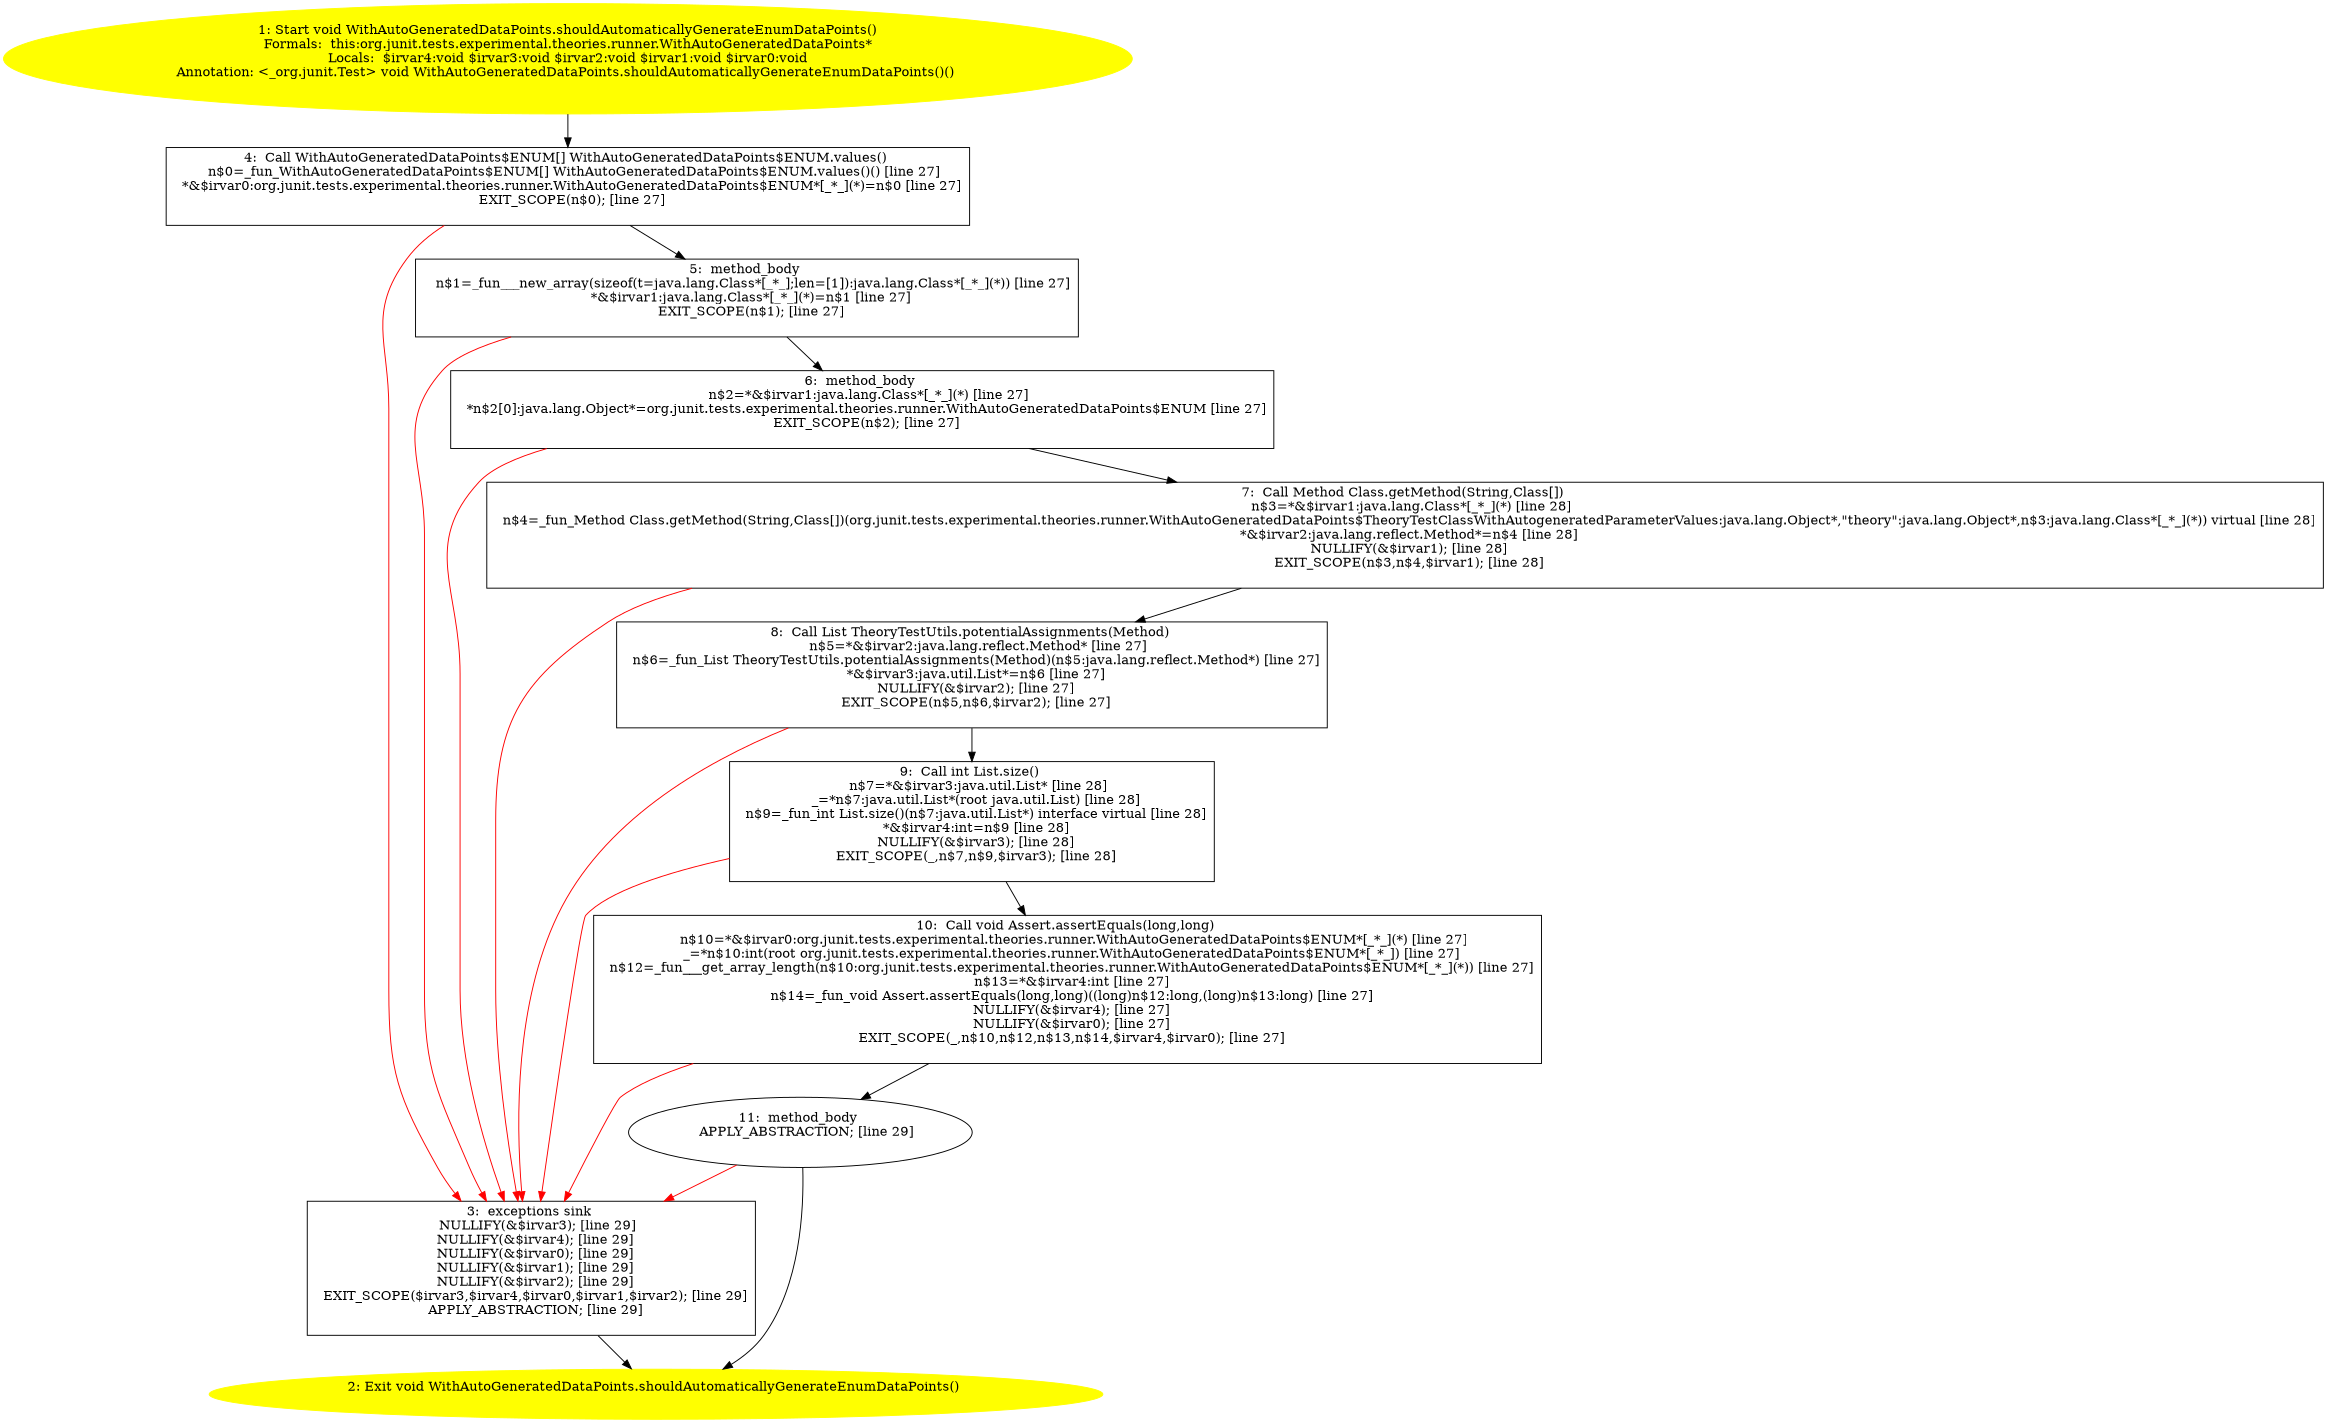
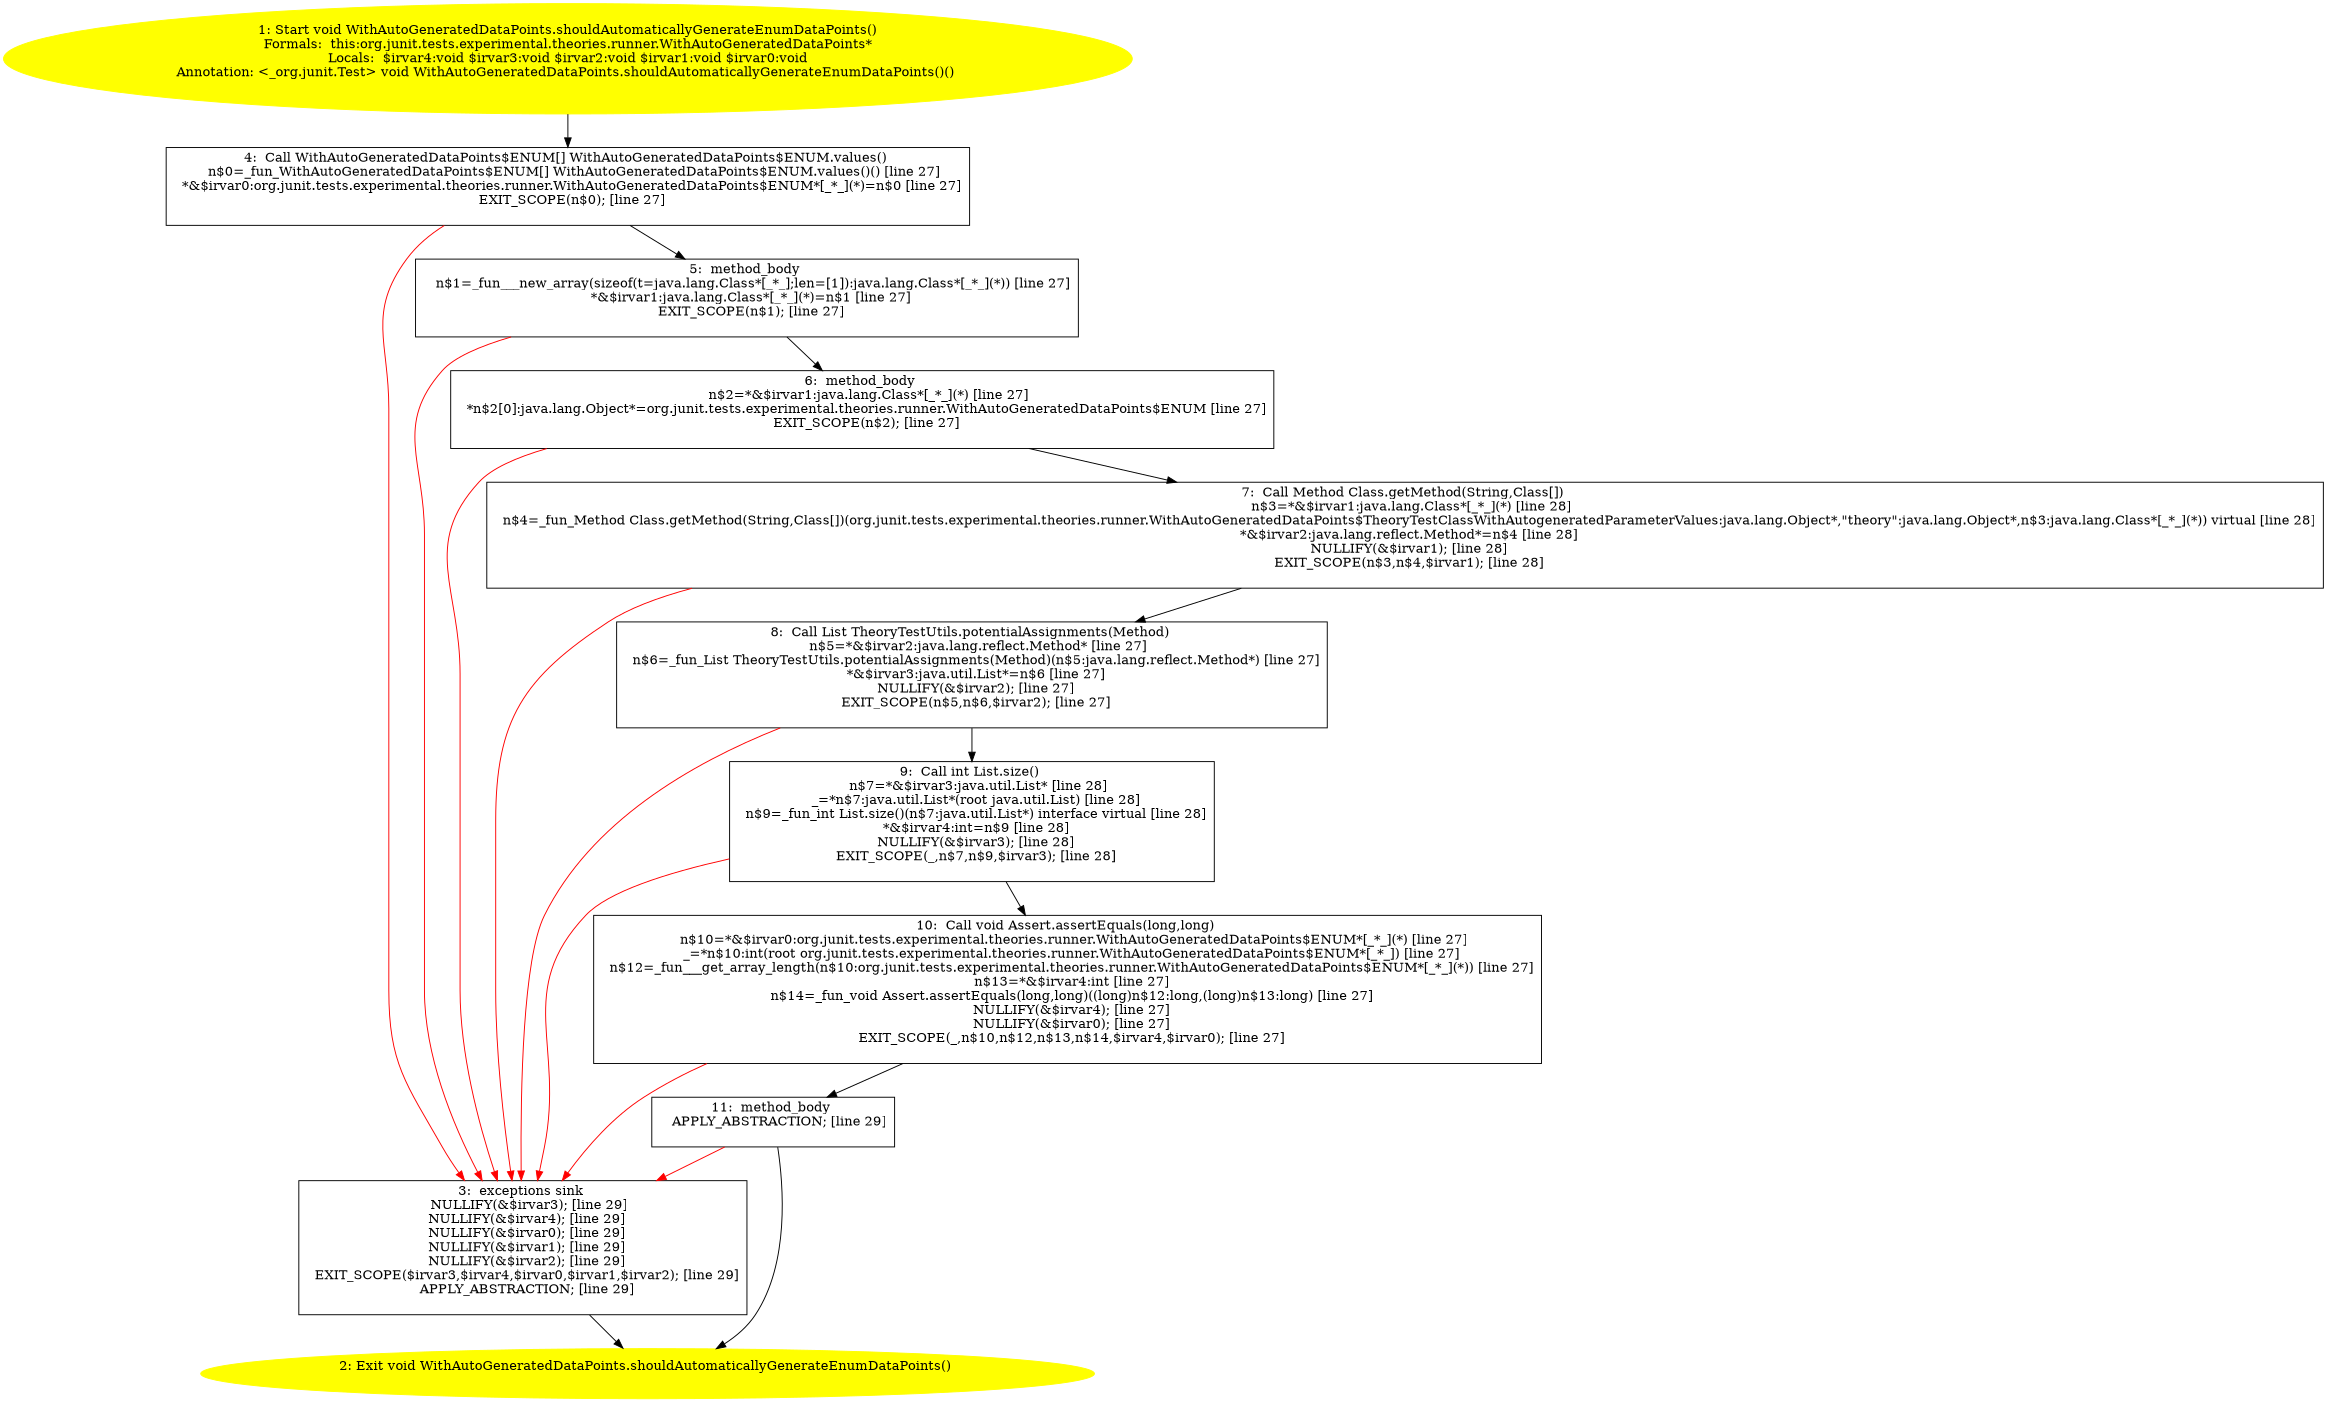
node "11:  method_body APPLY_ABSTRACTION; [line 29]": shape ellipse -> box
